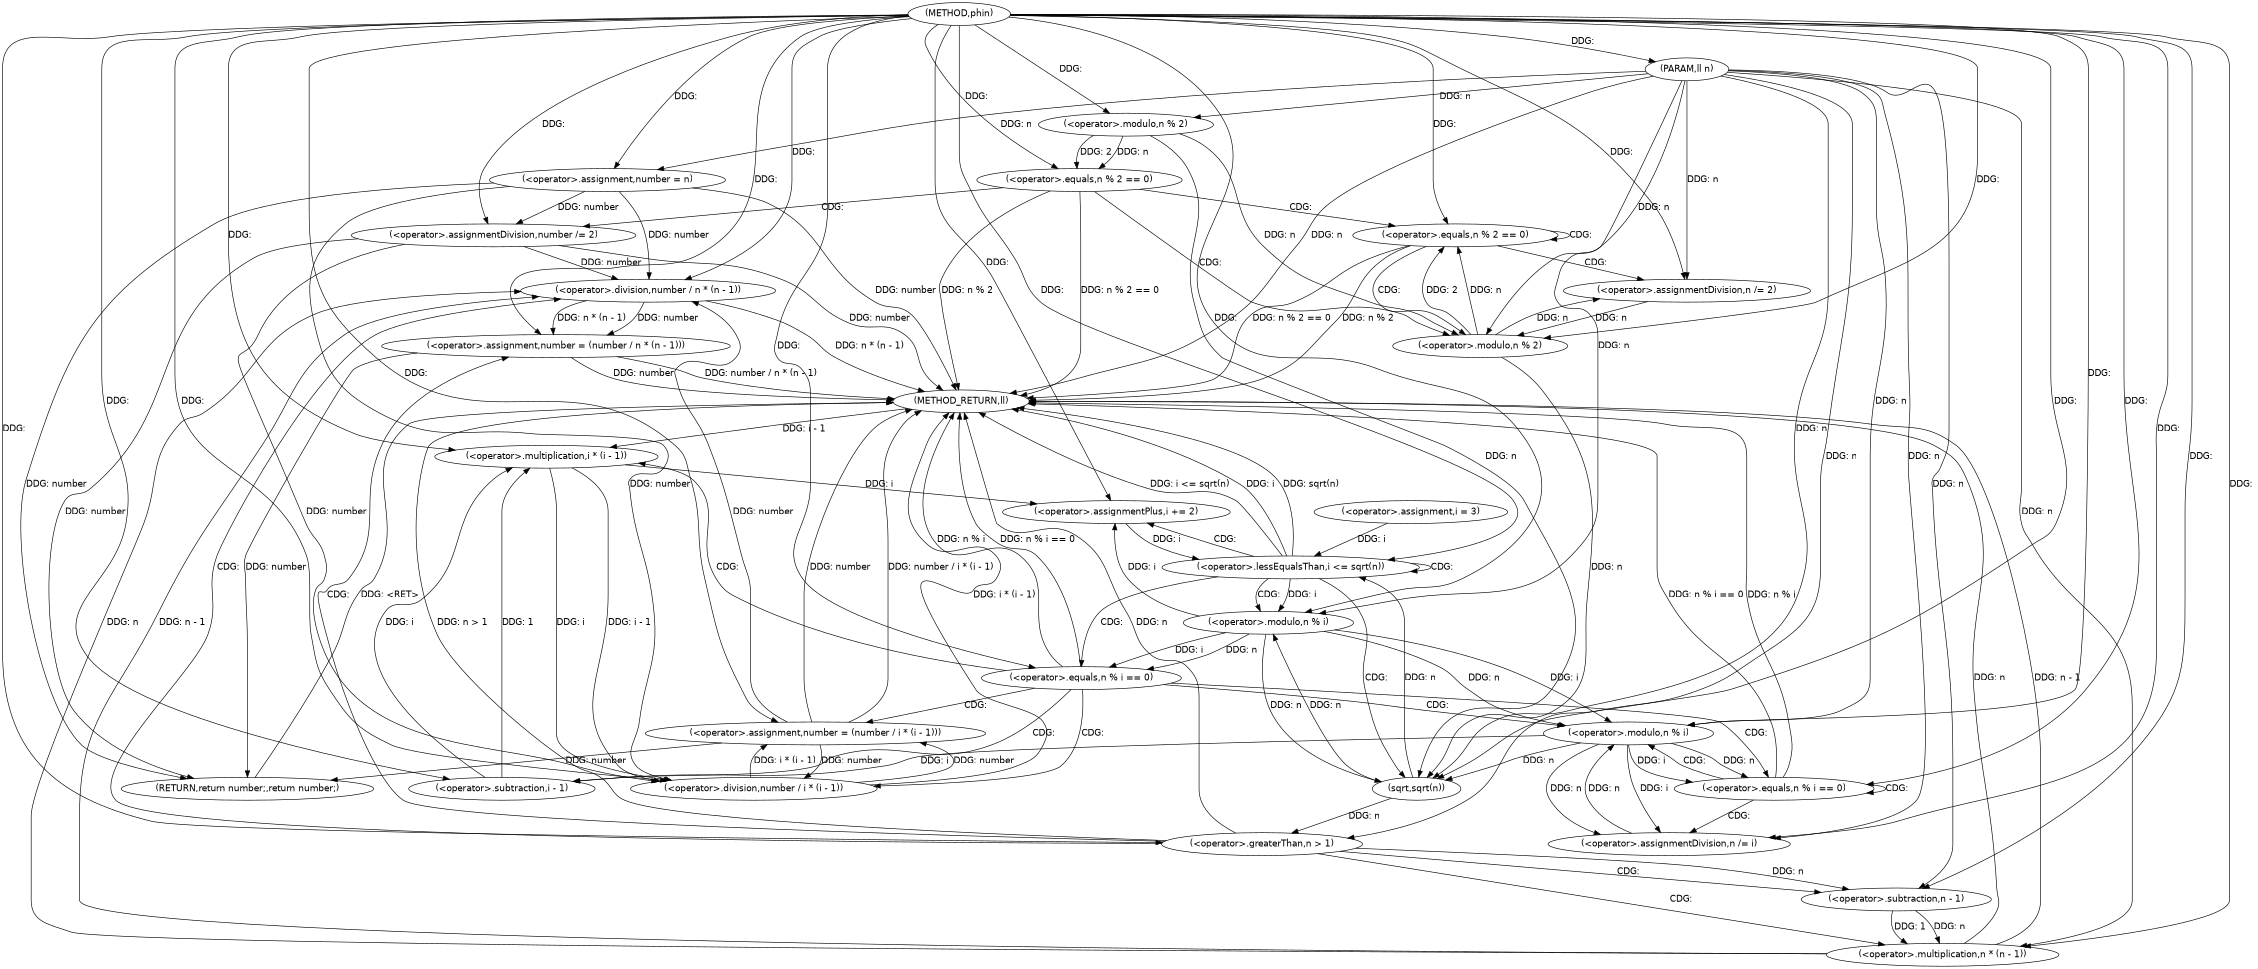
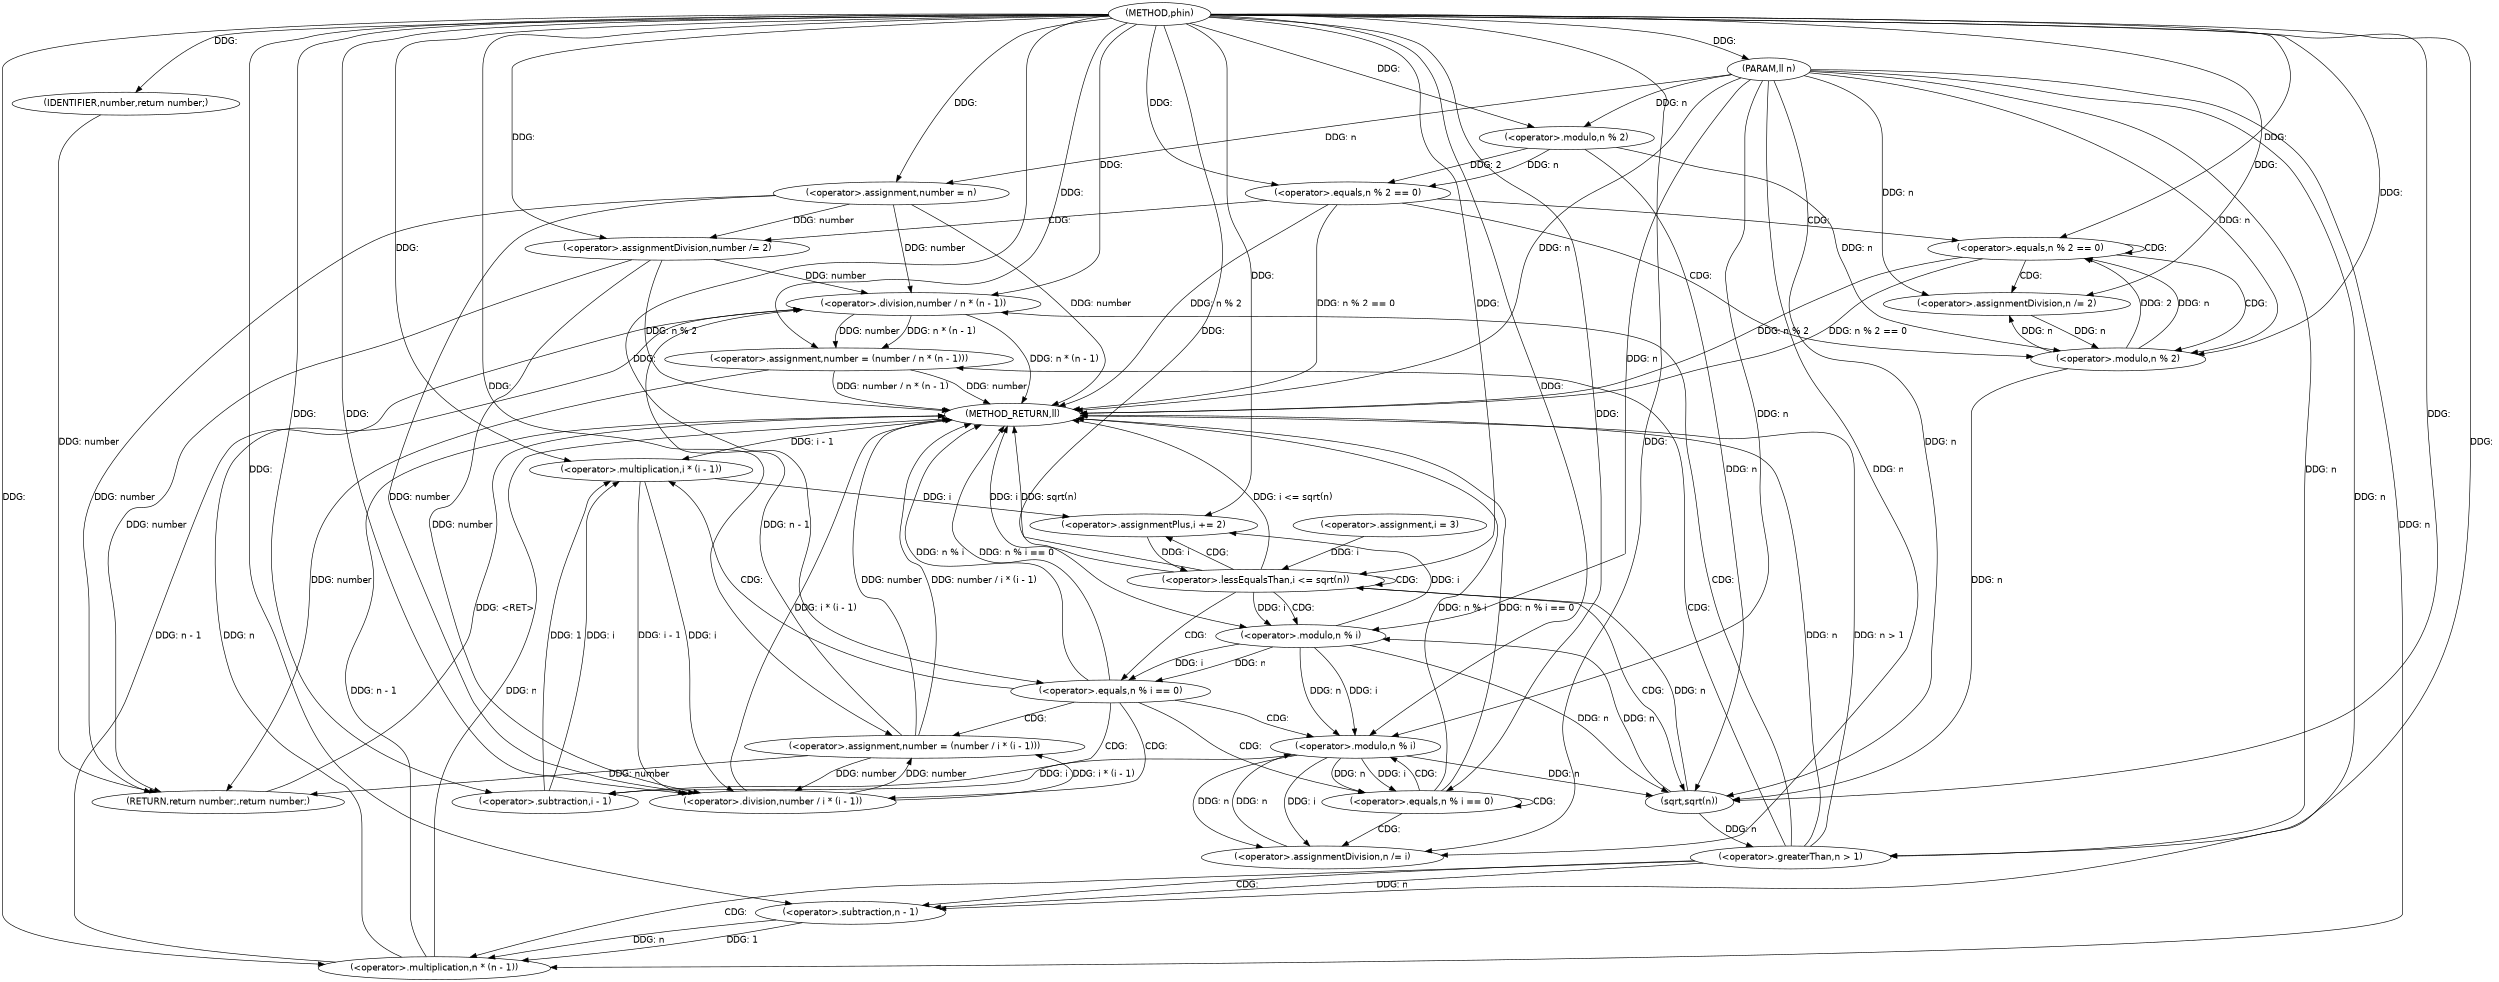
node "(IDENTIFIER,number,return number;)": added
edge "(<operator>.assignmentDivision,number /= 2)" -> "(METHOD_RETURN,ll)": label "DDG: number" -> "DDG: n % 2"
edge "(<operator>.assignment,number = (number / i * (i - 1)))" -> "(<operator>.division,number / n * (n - 1))": label "DDG: number" -> "DDG: n - 1"
